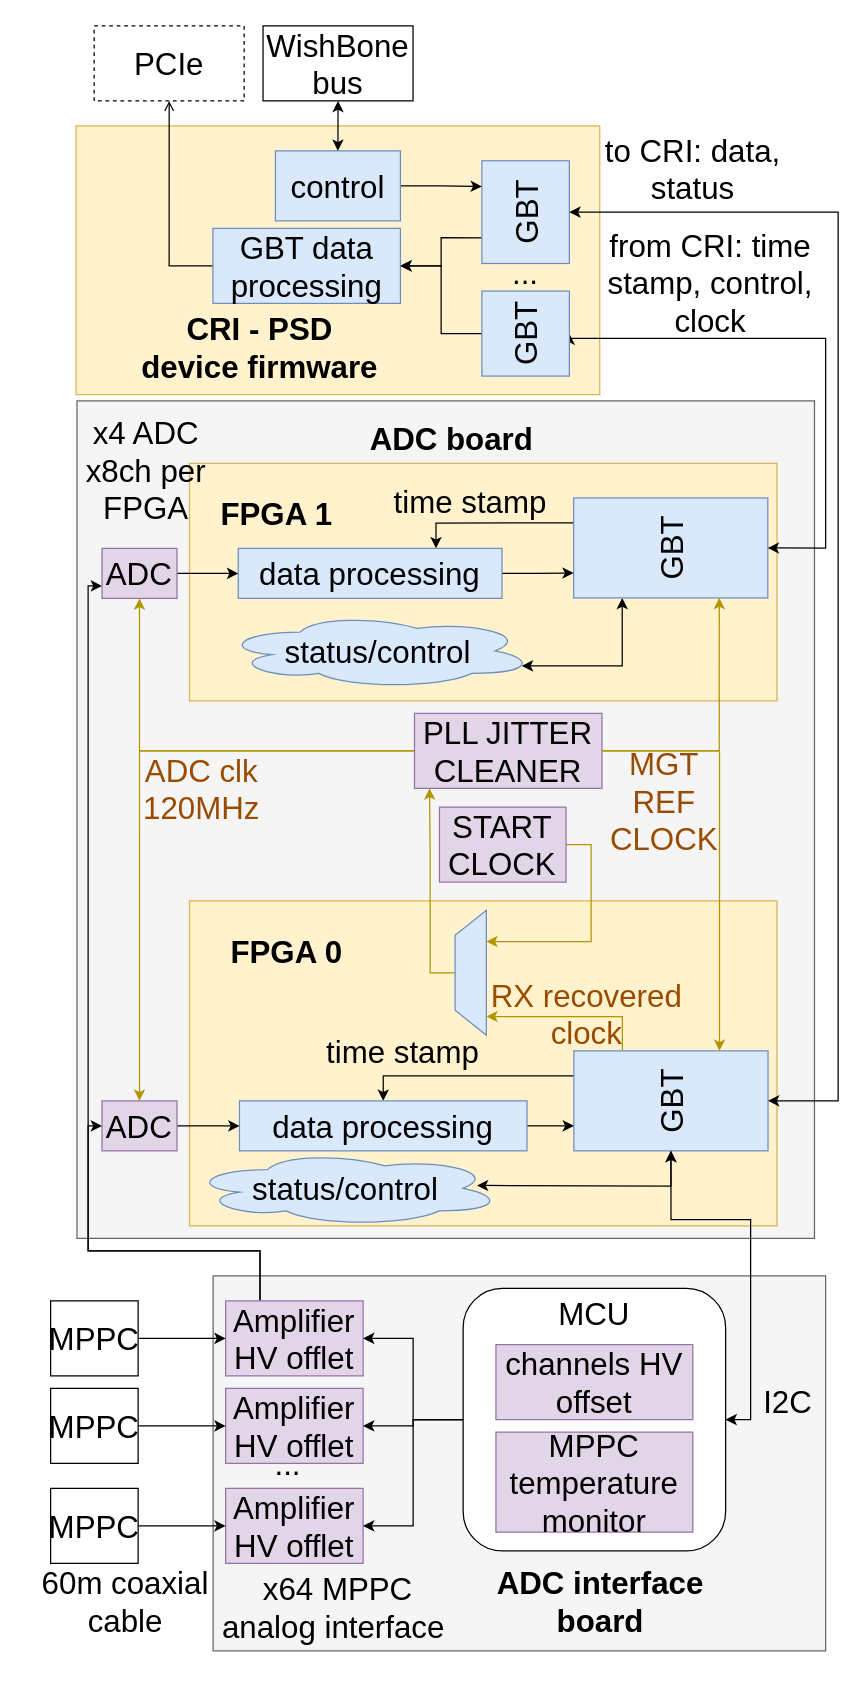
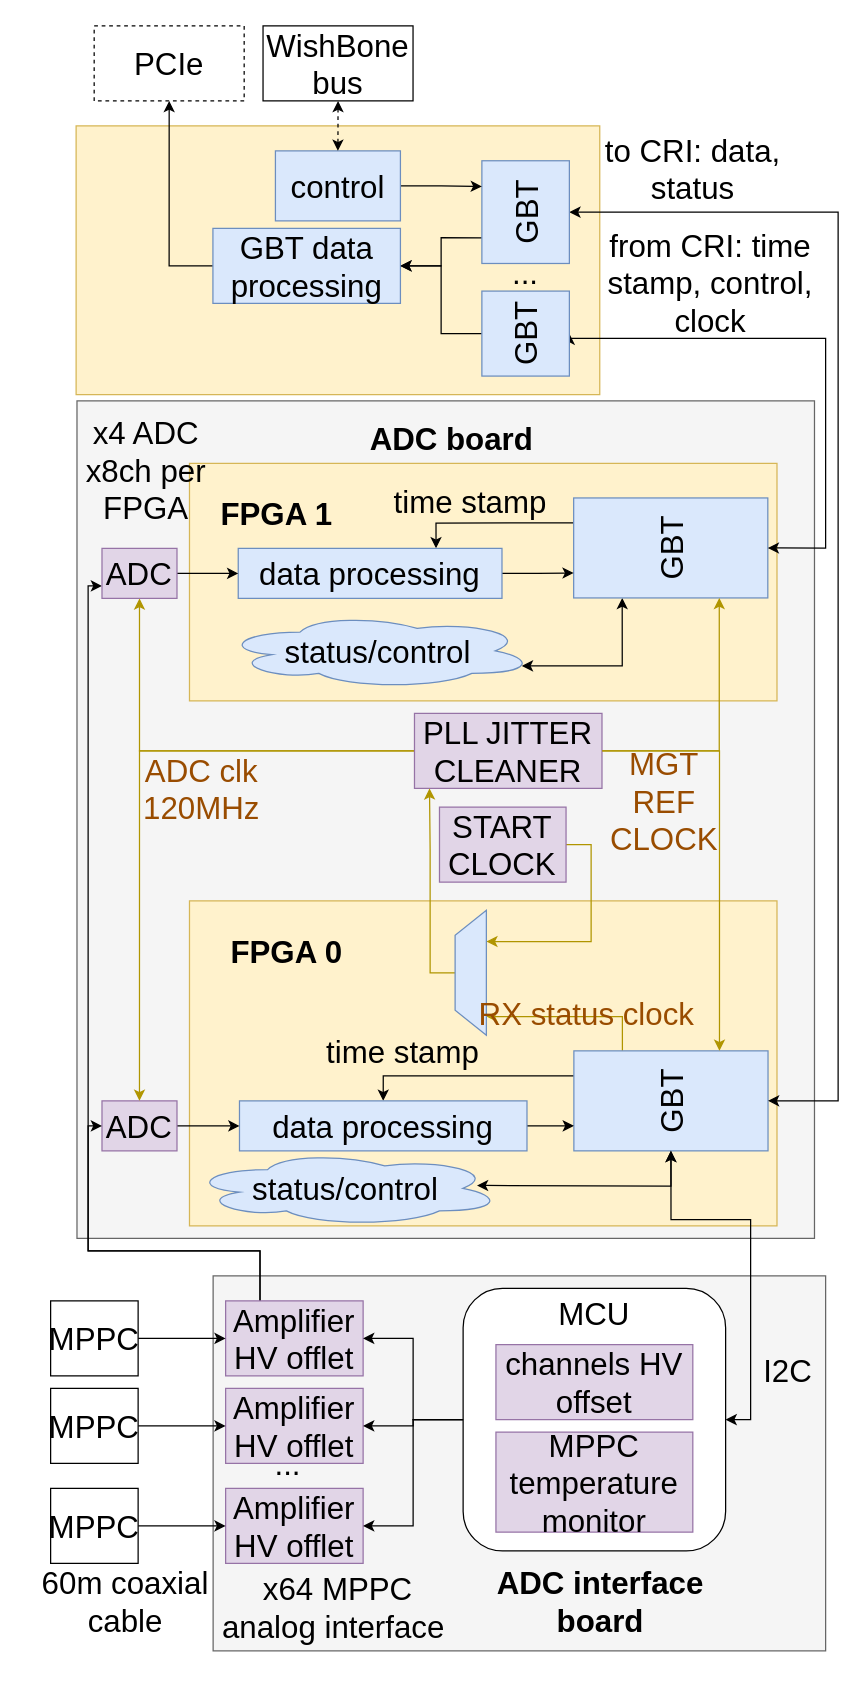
edge "GBT data processing" -> "PCIe": arrowhead open -> classic
edge "WishBonebus" -- "control": style solid -> dashed
node "CRI - PSD device firmware": removed
node "RX recovered clock": label "RX recovered clock" -> "RX status clock"
node "I2C": moved (788, 1401) -> (788, 1369)
